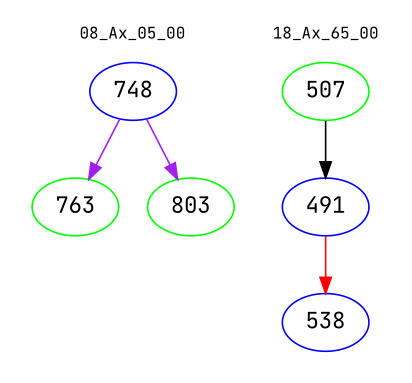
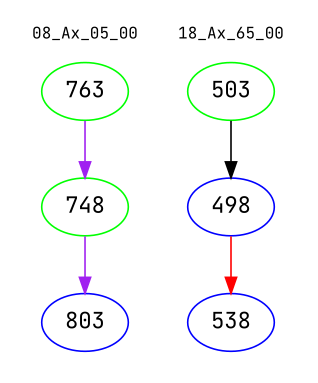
node "748": color blue -> green
node "507": label "507" -> "503"
edge "748" -> "763": reversed
node "803": color green -> blue
node "491": label "491" -> "498"
